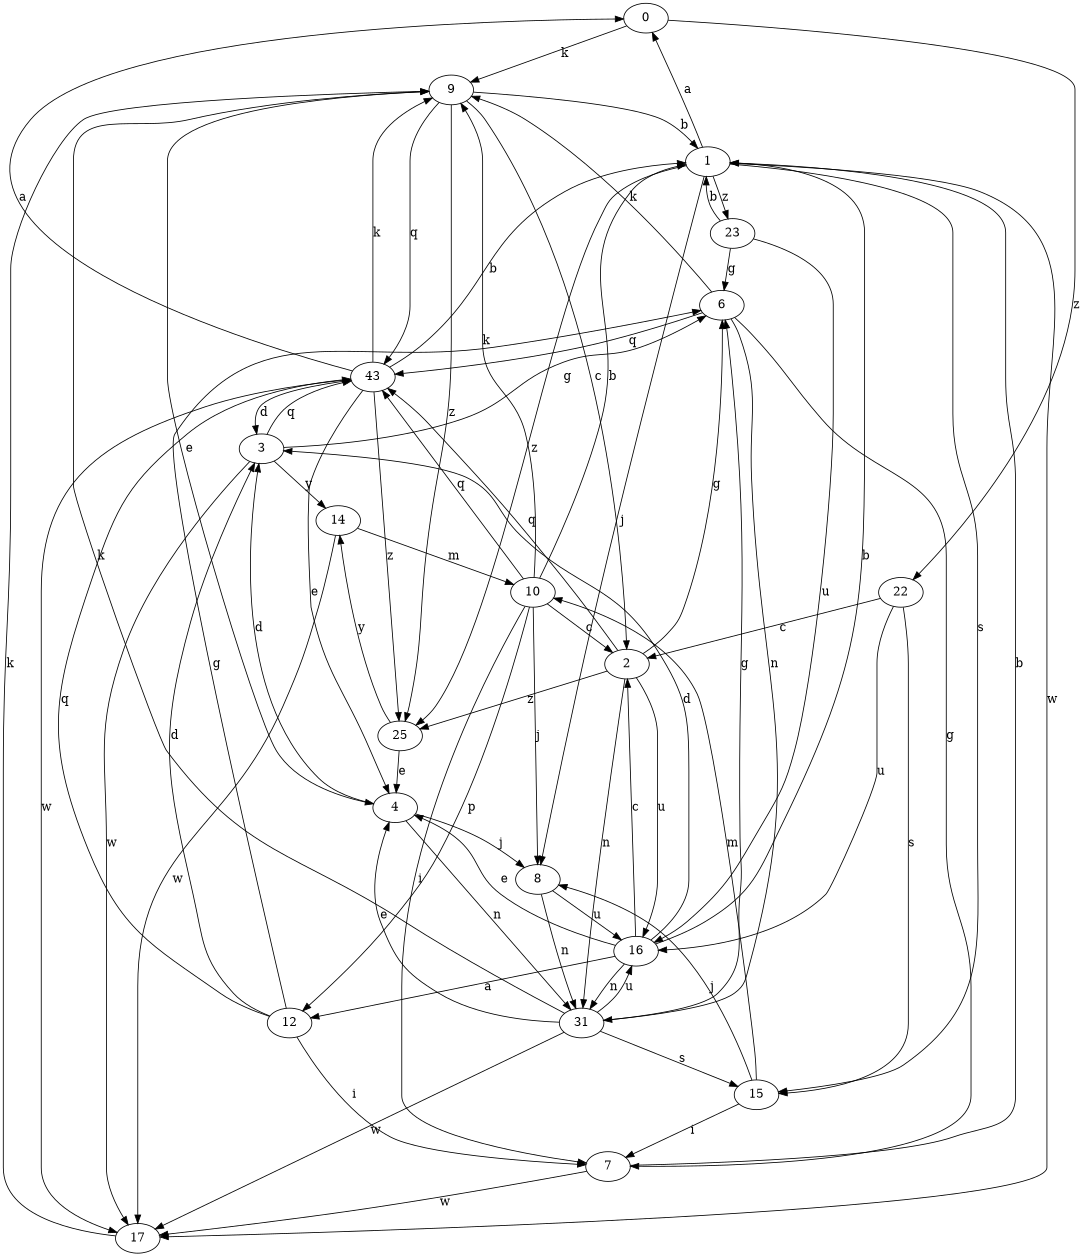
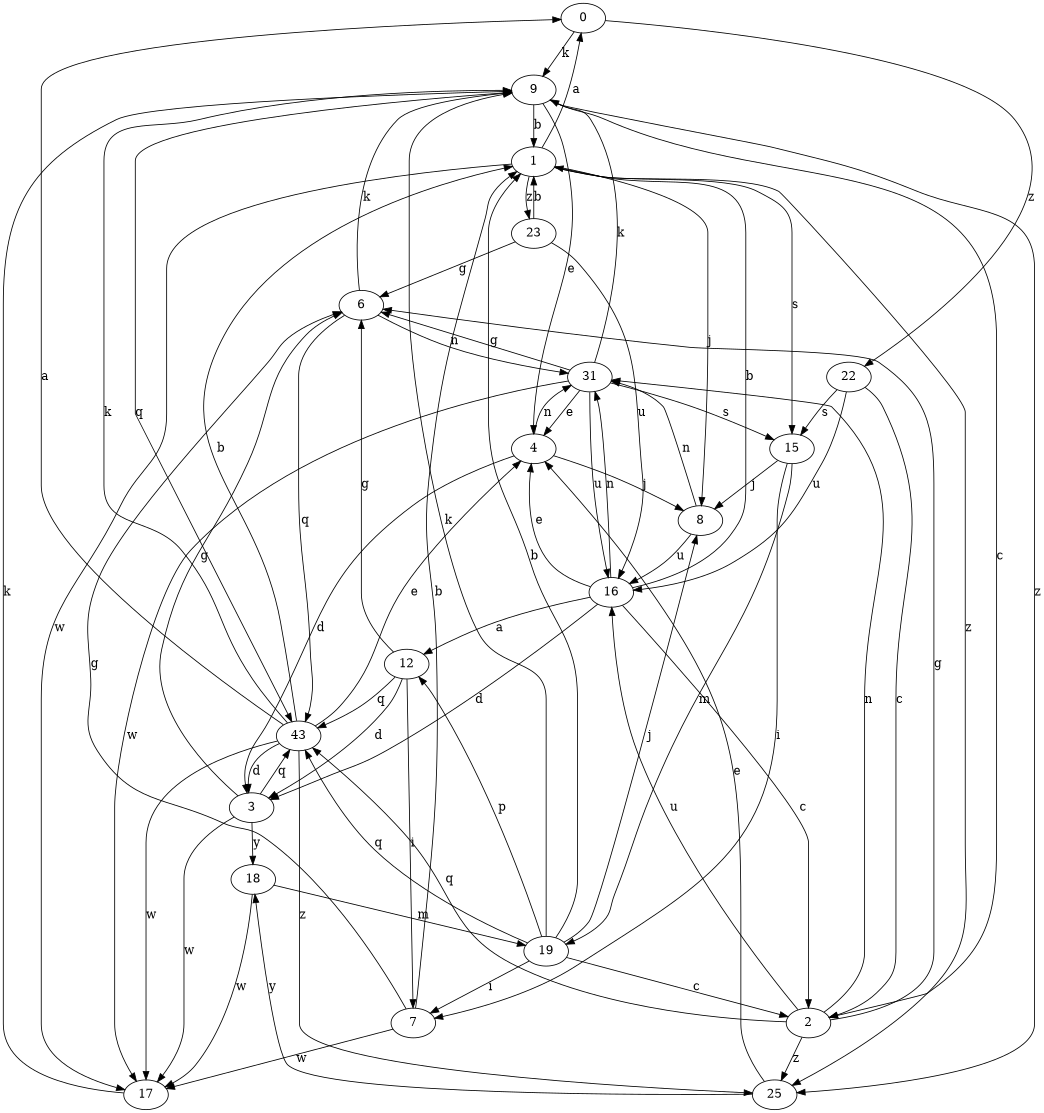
node "14": label "14" -> "18"
node "10": label "10" -> "19"
edge "6" -> "7": reversed
